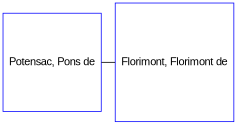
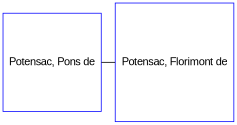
node "Florimont, Florimont de": label "Florimont, Florimont de" -> "Potensac, Florimont de"
